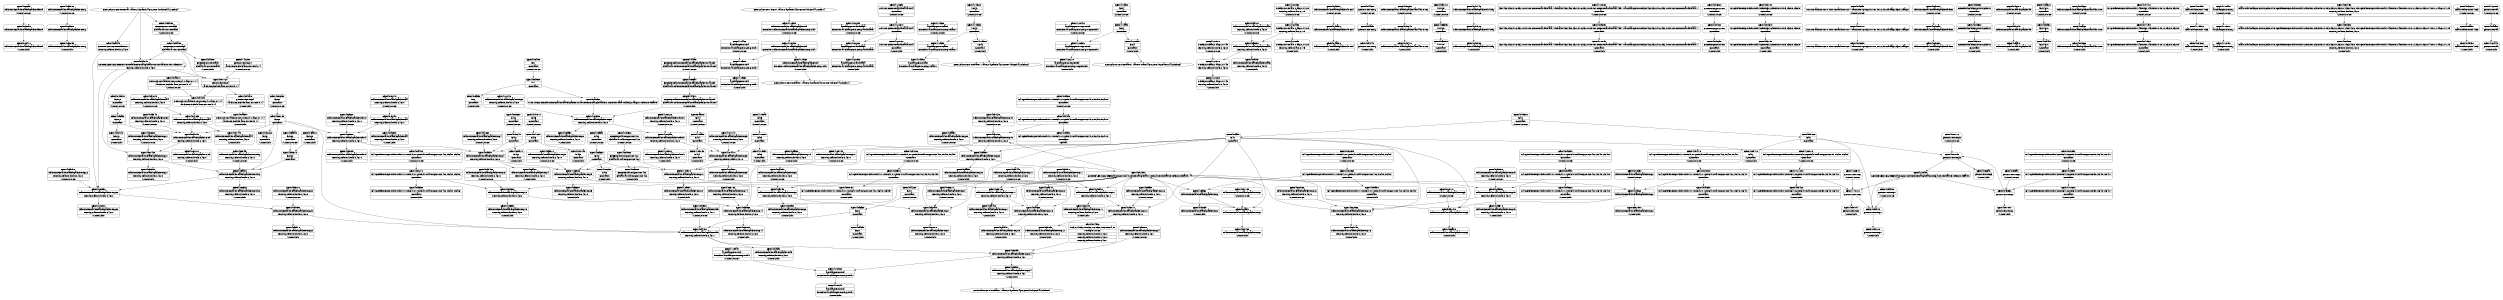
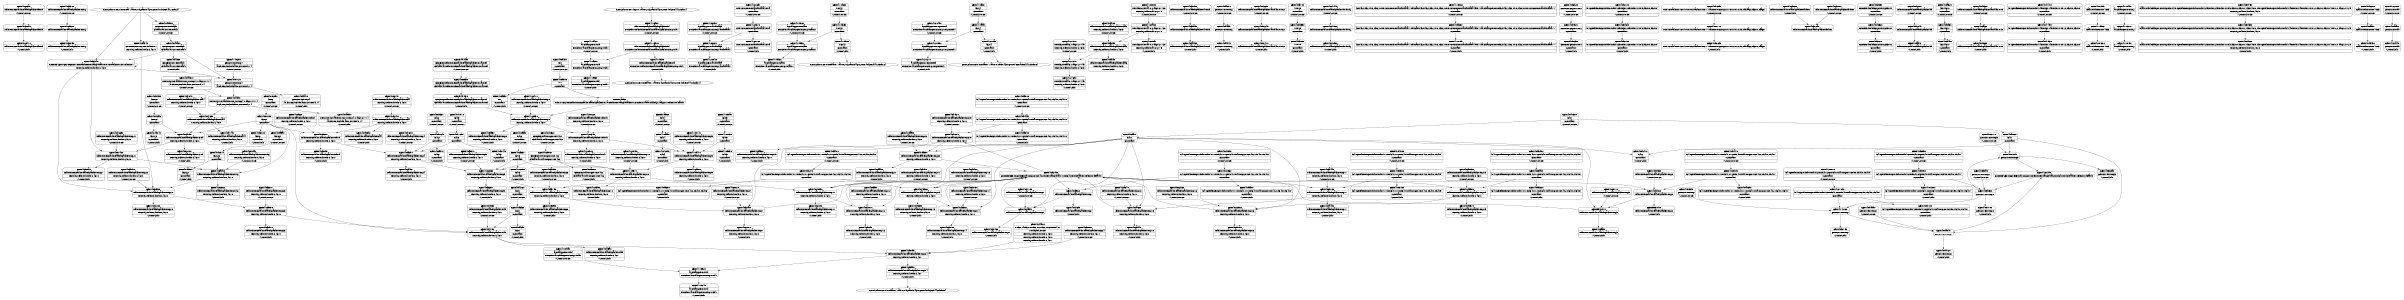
edge "CE0x40d02a0" -> "CE0x40cb680": reversed
node "CE0x40dd340": removed
node "CE0x40df8b0": text "*Global*" -> "*SummSink*"
edge "CE0x40eab00" -> "CE0x40dc810": reversed
node "CE0x410d470": text "security/selinux/ddbb.c,4610" -> "security/selinux/hooks.c,4610"
edge "CE0x413c4d0" -> "CE0x41401c0": now "CE0x40ebe30" -> "CE0x41401c0"
